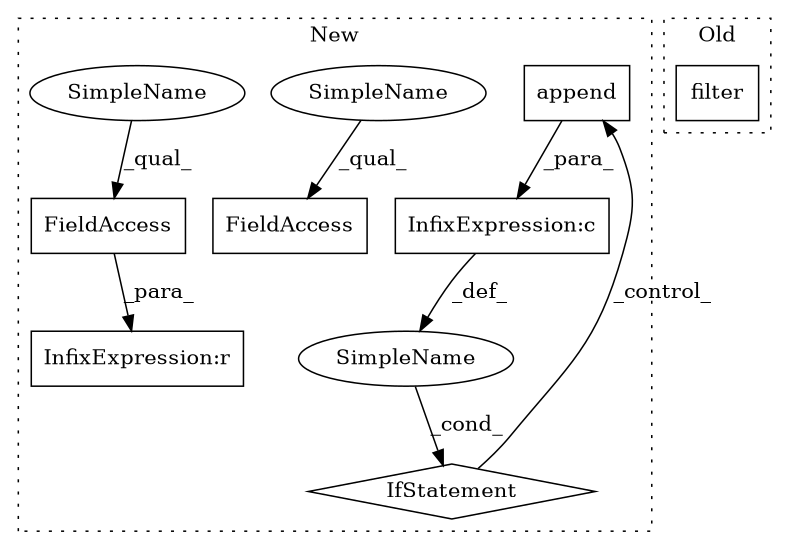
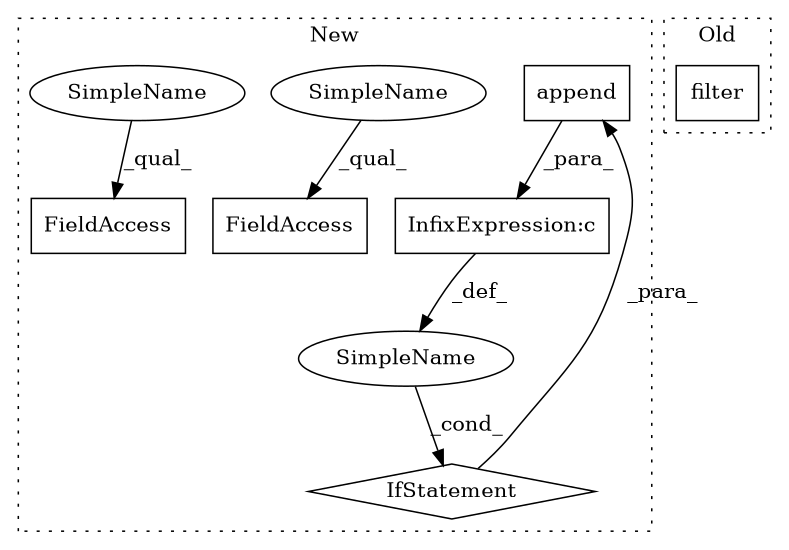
edge "IfStatement" -> "append": label "_control_" -> "_para_"
node "InfixExpression:r": removed
